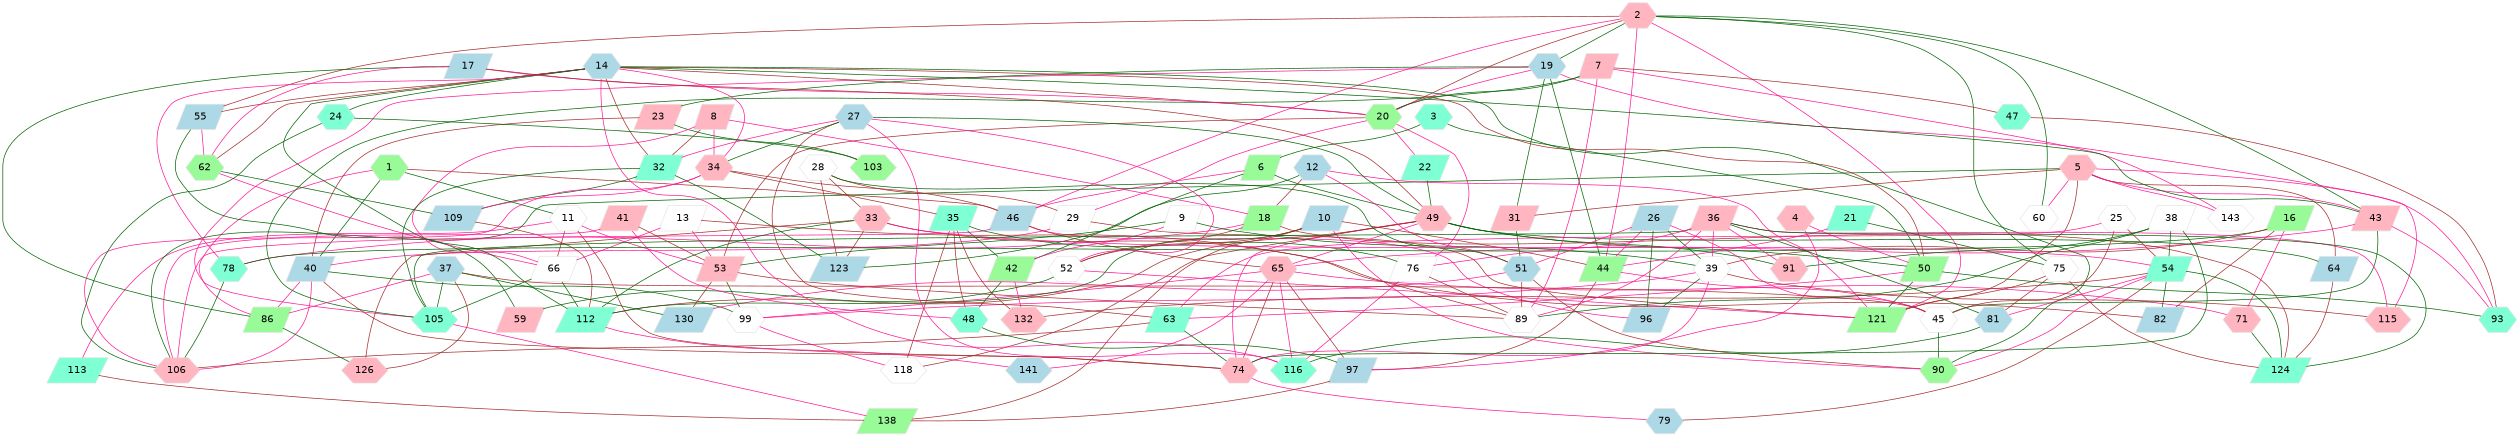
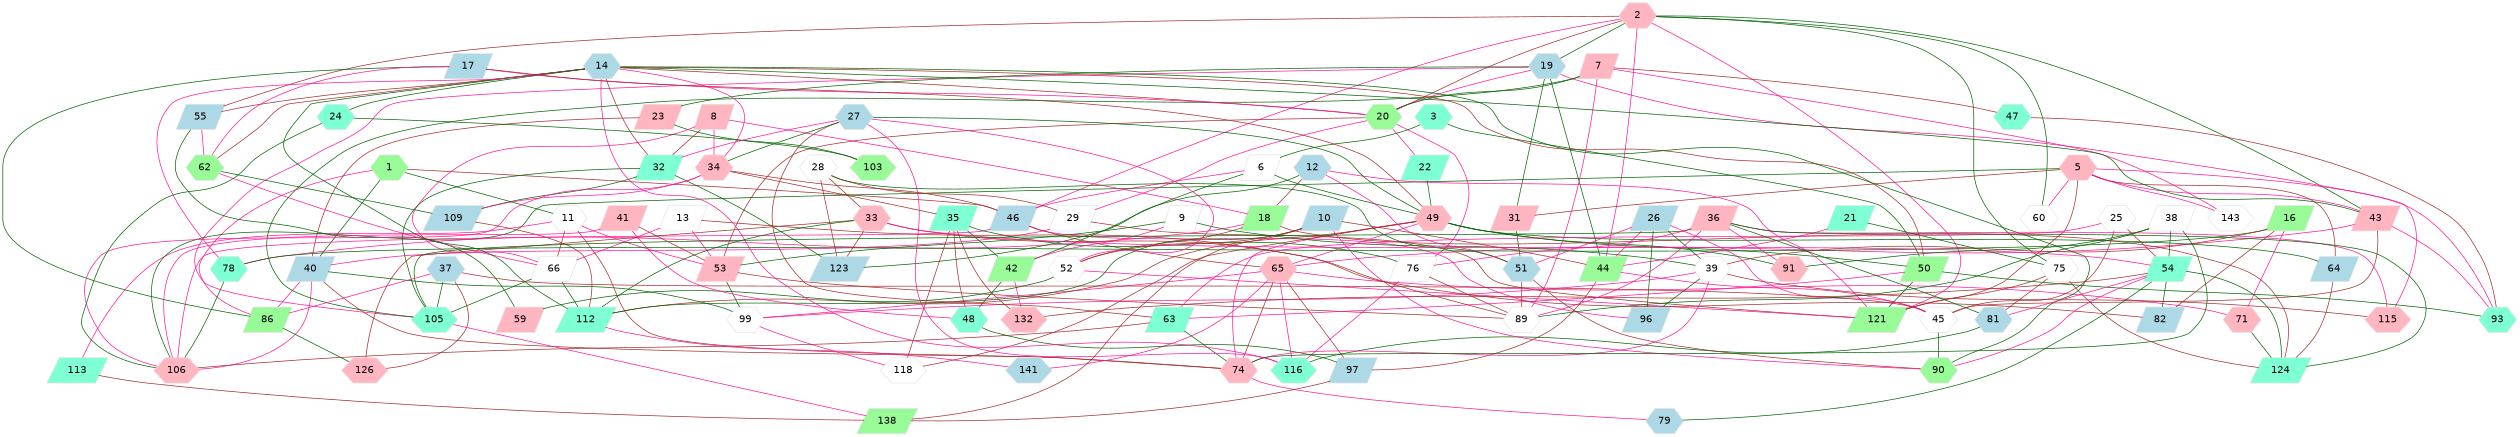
node "6": fillcolor palegreen -> white
node "4": removed
edge "36" -- "39": removed
edge "43" -- "45": color darkgreen -> brown
node "130": removed
edge "54" -- "79": color brown -> darkgreen
